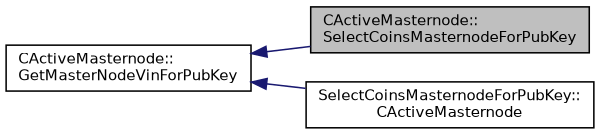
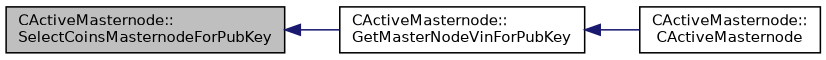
edge "CActiveMasternode:: SelectCoinsMasternodeForPubKey" -> "CActiveMasternode:: GetMasterNodeVinForPubKey": reversed
node "SelectCoinsMasternodeForPubKey:: CActiveMasternode": label "SelectCoinsMasternodeForPubKey:: CActiveMasternode" -> "CActiveMasternode:: CActiveMasternode"
